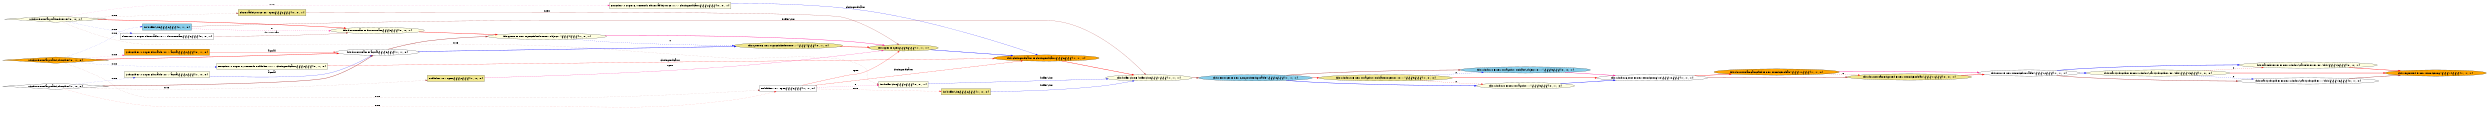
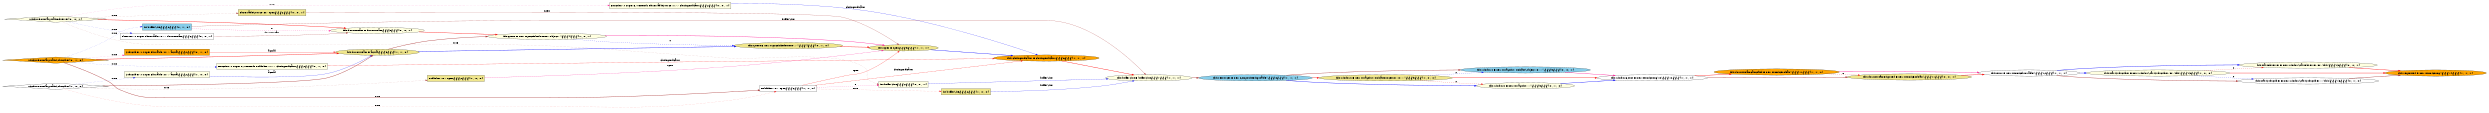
node "this.downstream = actual@@@3@@@['1', '1', '0']": fillcolor white -> khaki
edge "WindowBoundaryMainSubscriber['0', '1', '0']" -> "Publisher<B> open@@@2@@@['1', '1', '0']": style dotted -> bold
